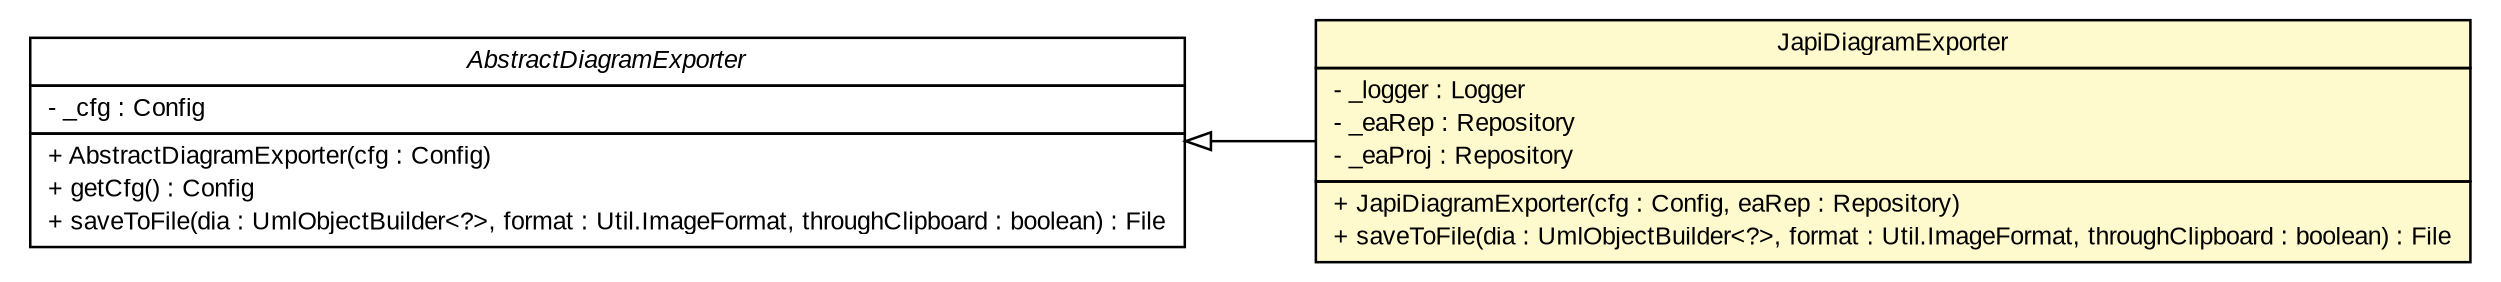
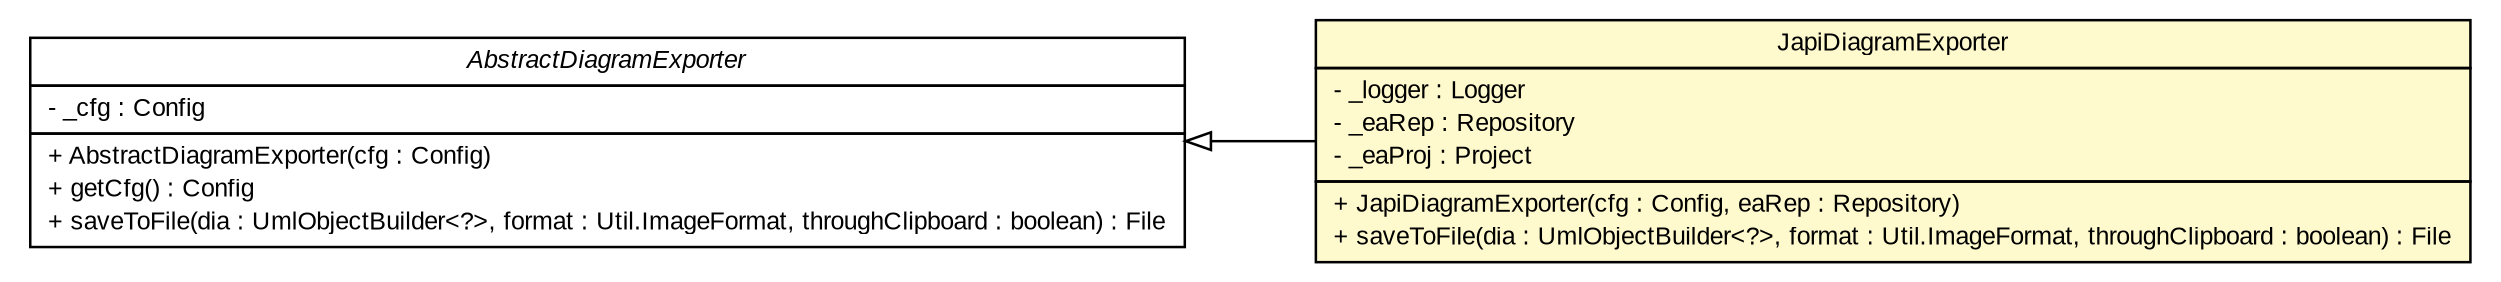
node "JapiDiagramExporter": text "- _eaProj : Repository" -> "- _eaProj : Project"
